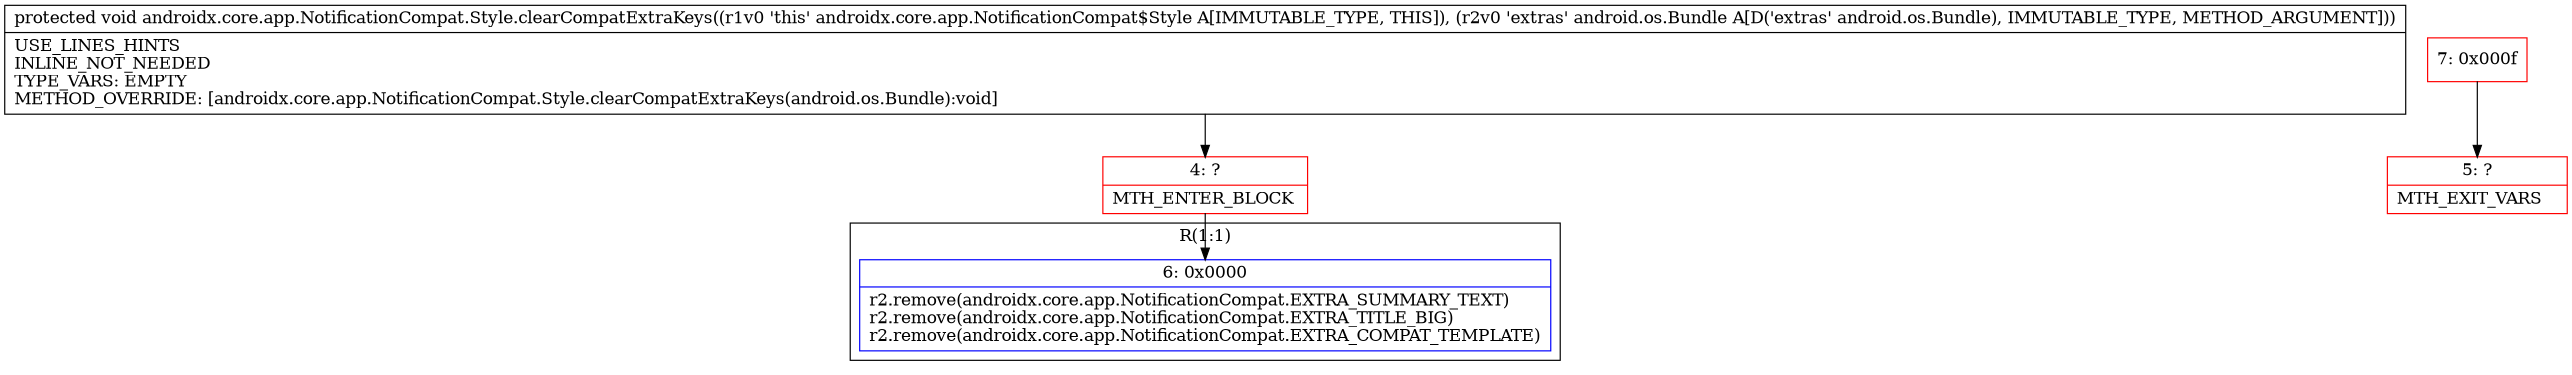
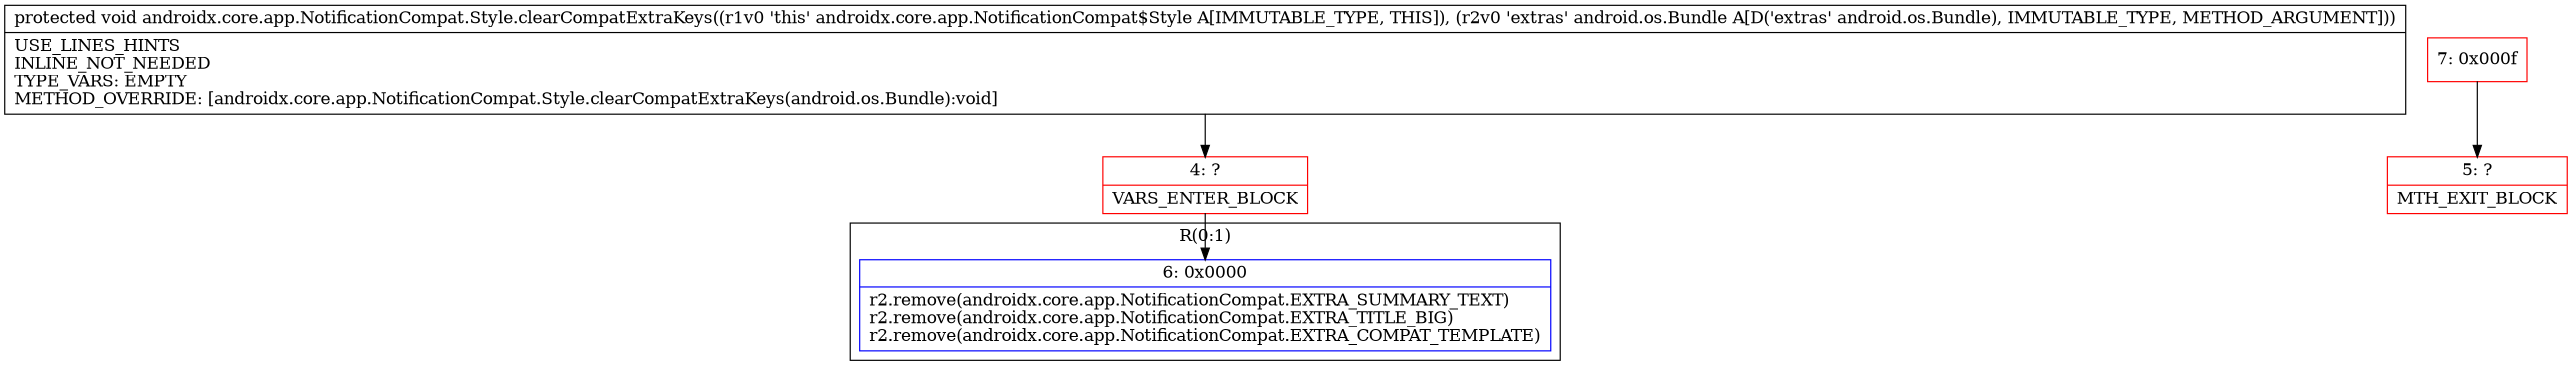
node "4: ?": text "MTH_ENTER_BLOCK" -> "VARS_ENTER_BLOCK"
node "5: ?": text "MTH_EXIT_VARS" -> "MTH_EXIT_BLOCK"
cluster "R(1:1)": label "R(1:1)" -> "R(0:1)"
